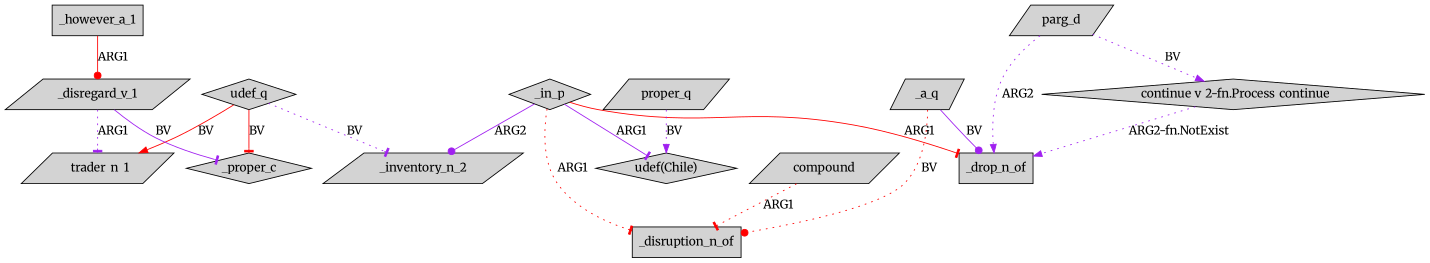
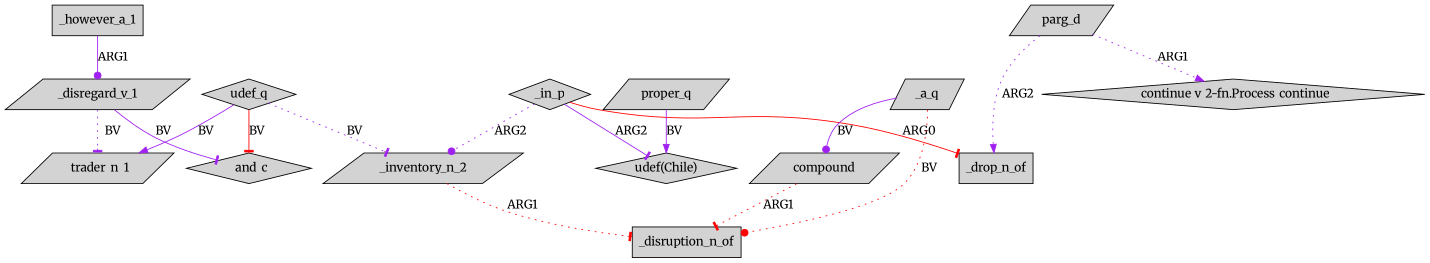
edge "_however_a_1" -> "_disregard_v_1": color red -> purple
edge "parg_d" -> "_continue_v_2-fn.Process_continue": label "BV" -> "ARG1"
edge "_in_p" -> "_inventory_n_2": style solid -> dotted
edge "proper_q" -> "udef(Chile)": style dotted -> solid
edge "udef_q" -> "_trader_n_1": color red -> purple
edge "_a_q" -> "_drop_n_of": now "_a_q" -> "compound"
edge "_continue_v_2-fn.Process_continue" -> "_drop_n_of": removed, label "ARG2-fn.NotExist"
edge "_disregard_v_1" -> "_trader_n_1": label "ARG1" -> "BV"
edge "_in_p" -> "udef(Chile)": label "ARG1" -> "ARG2"
edge "_in_p" -> "_drop_n_of": label "ARG1" -> "ARG0"
node "_proper_c": label "_proper_c" -> "_and_c"
edge "_in_p" -> "_disruption_n_of": now "_inventory_n_2" -> "_disruption_n_of"
